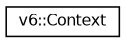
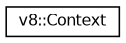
node "v6::Context": label "v6::Context" -> "v8::Context"
